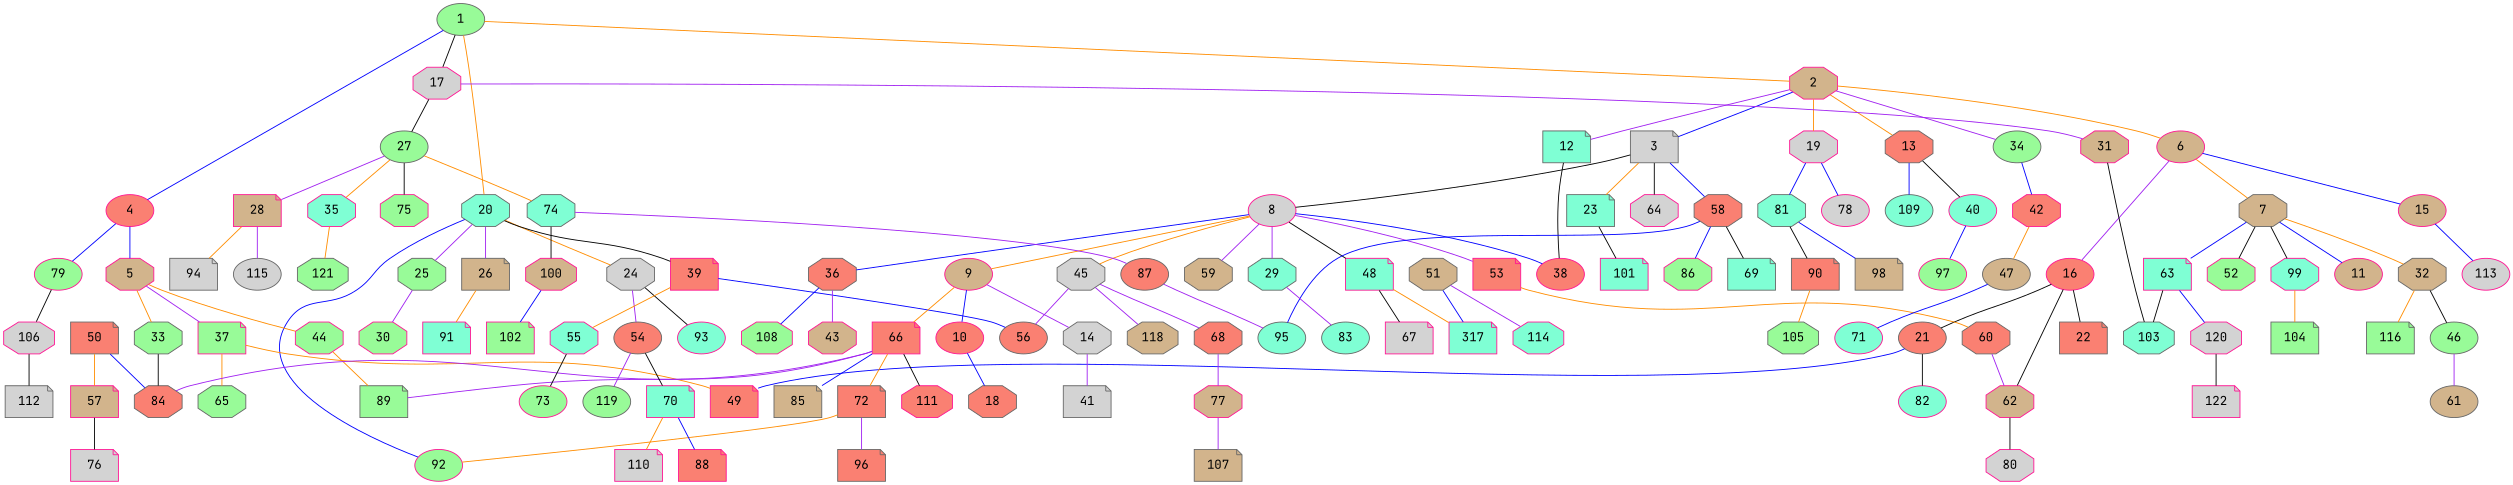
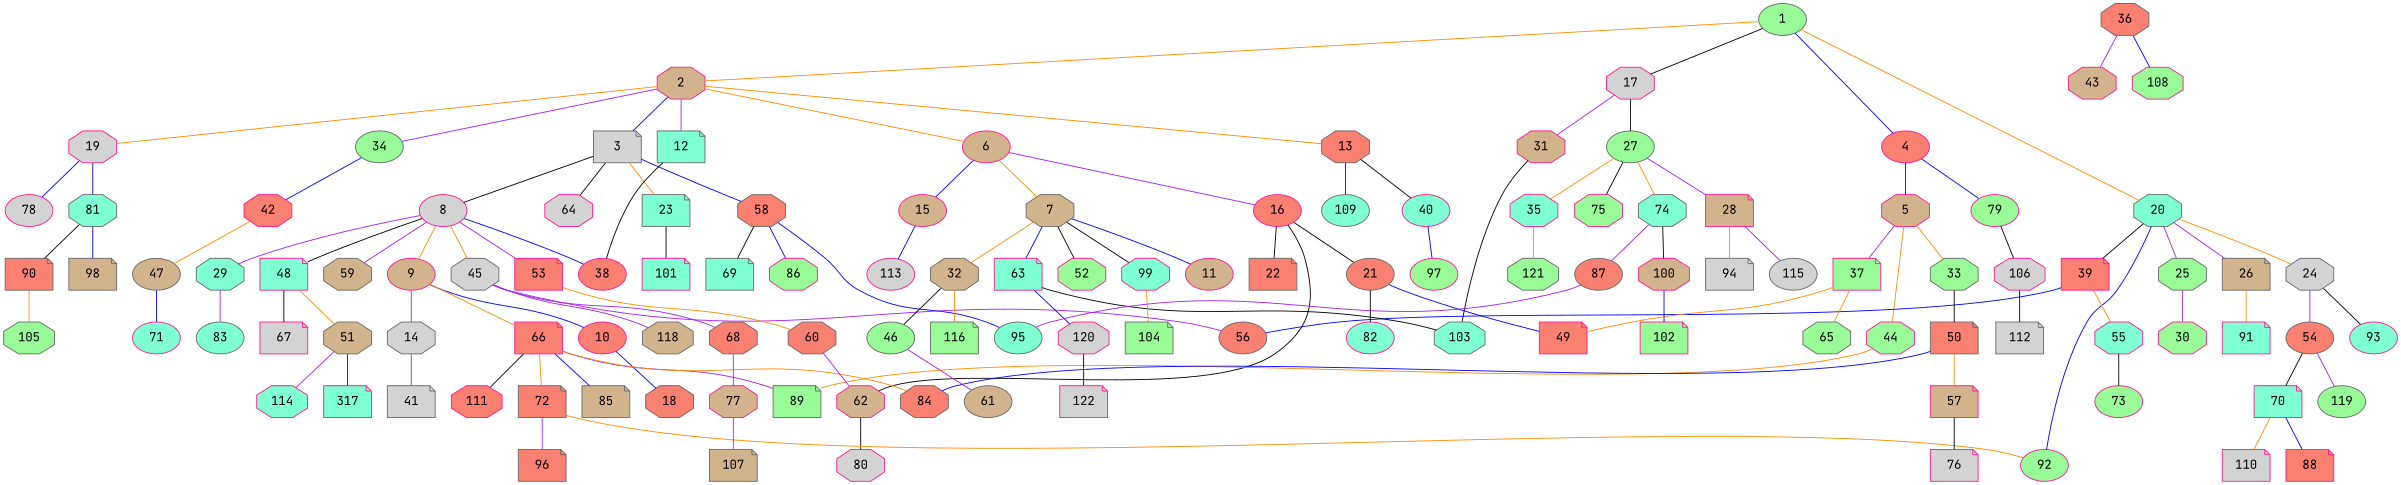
edge "8" -- "36": removed
edge "48" -- "317": now "48" -- "51"
edge "66" -- "84": color purple -> darkorange
edge "33" -- "84": now "33" -- "50"
